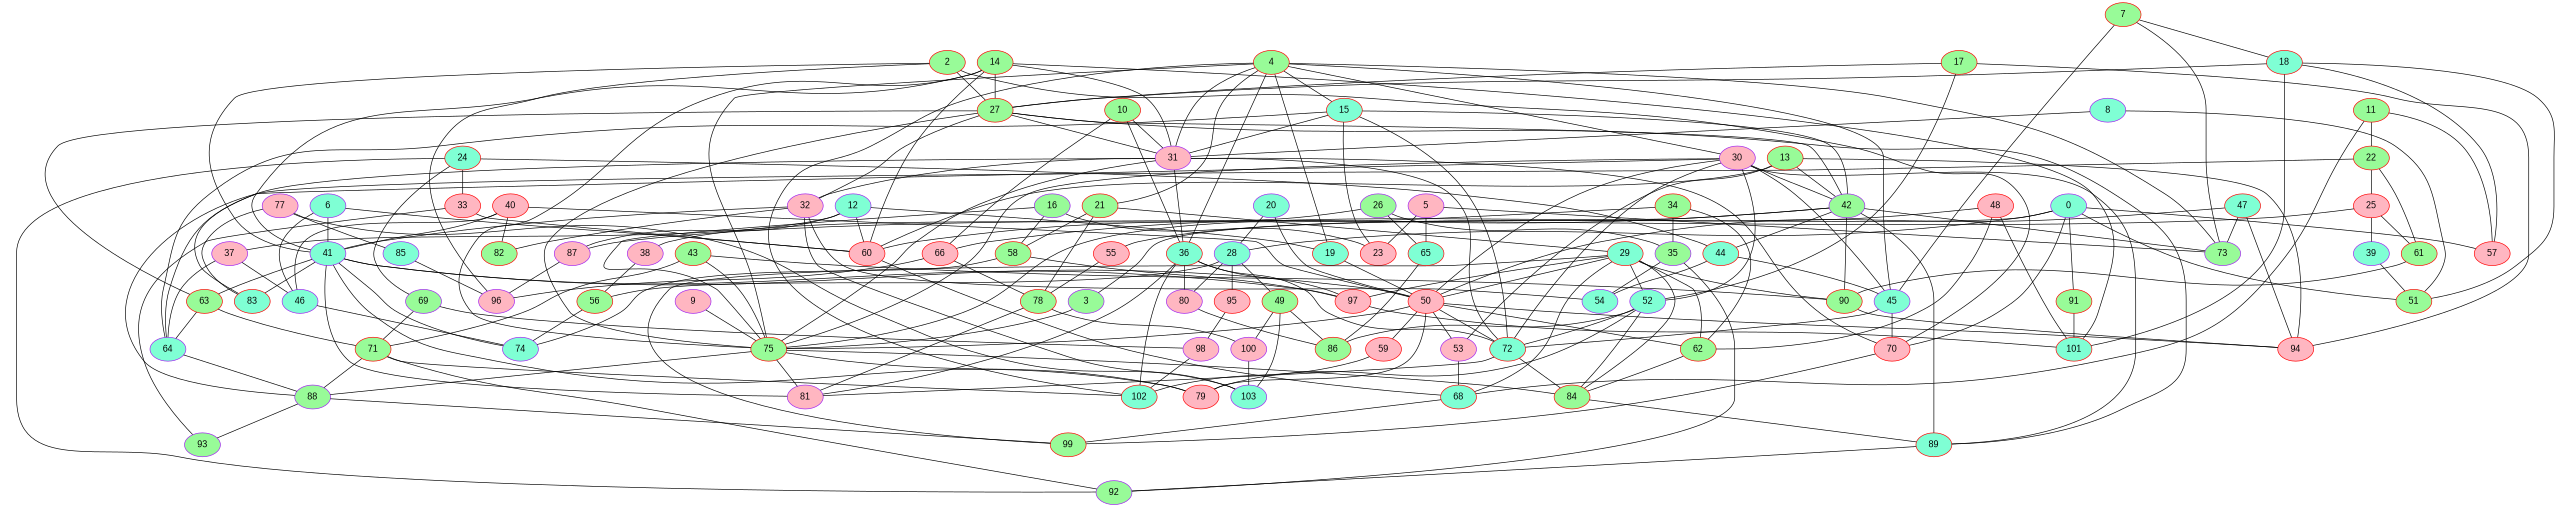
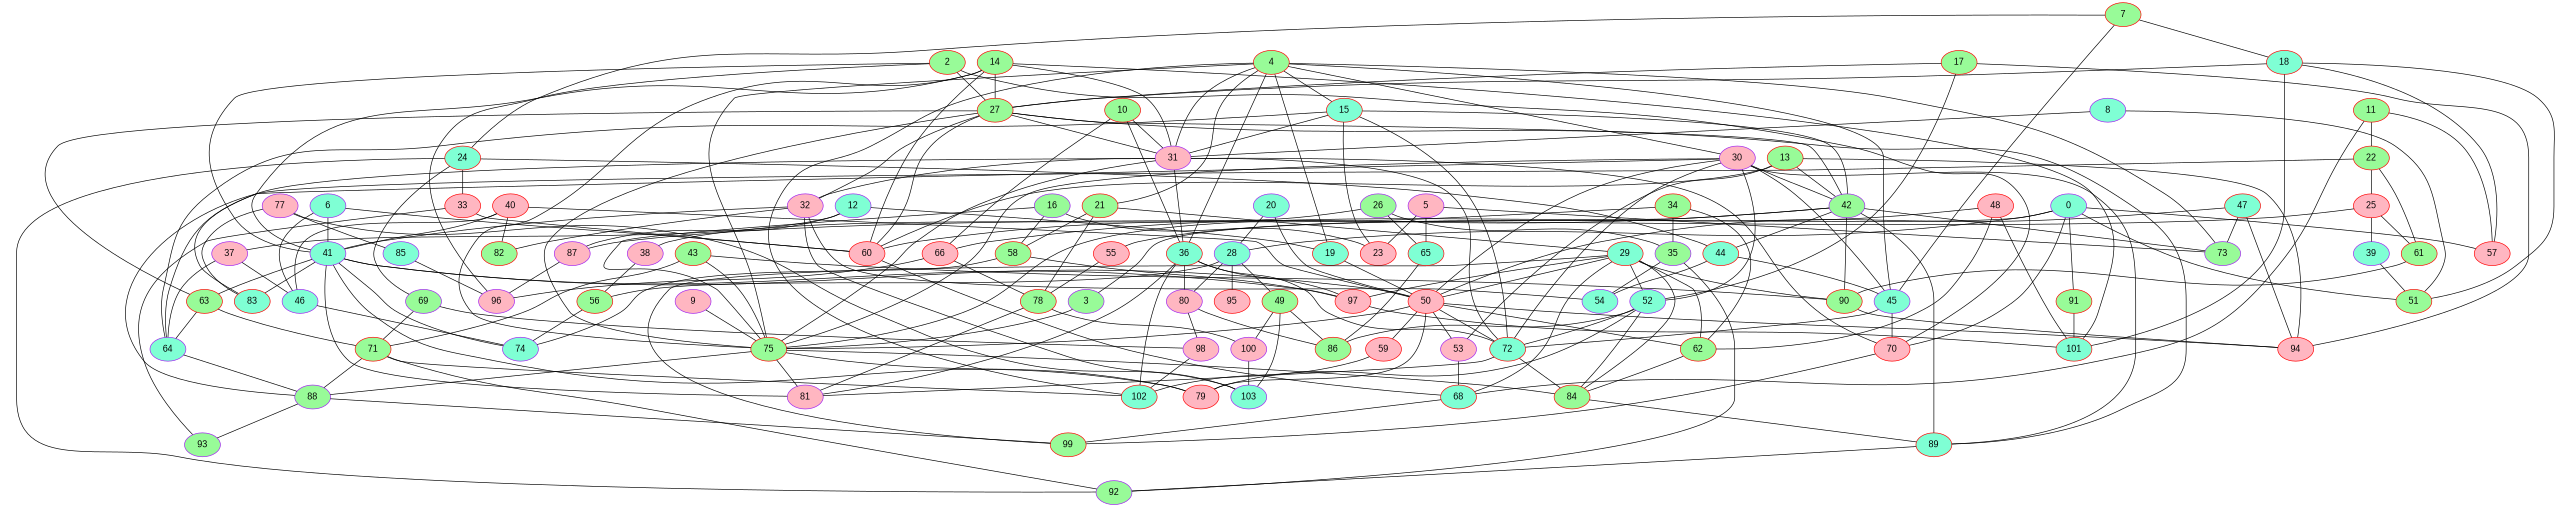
edge "7" -- "73": now "7" -- "24"
edge "12" -- "60": now "27" -- "60"
edge "95" -- "98": now "80" -- "98"
